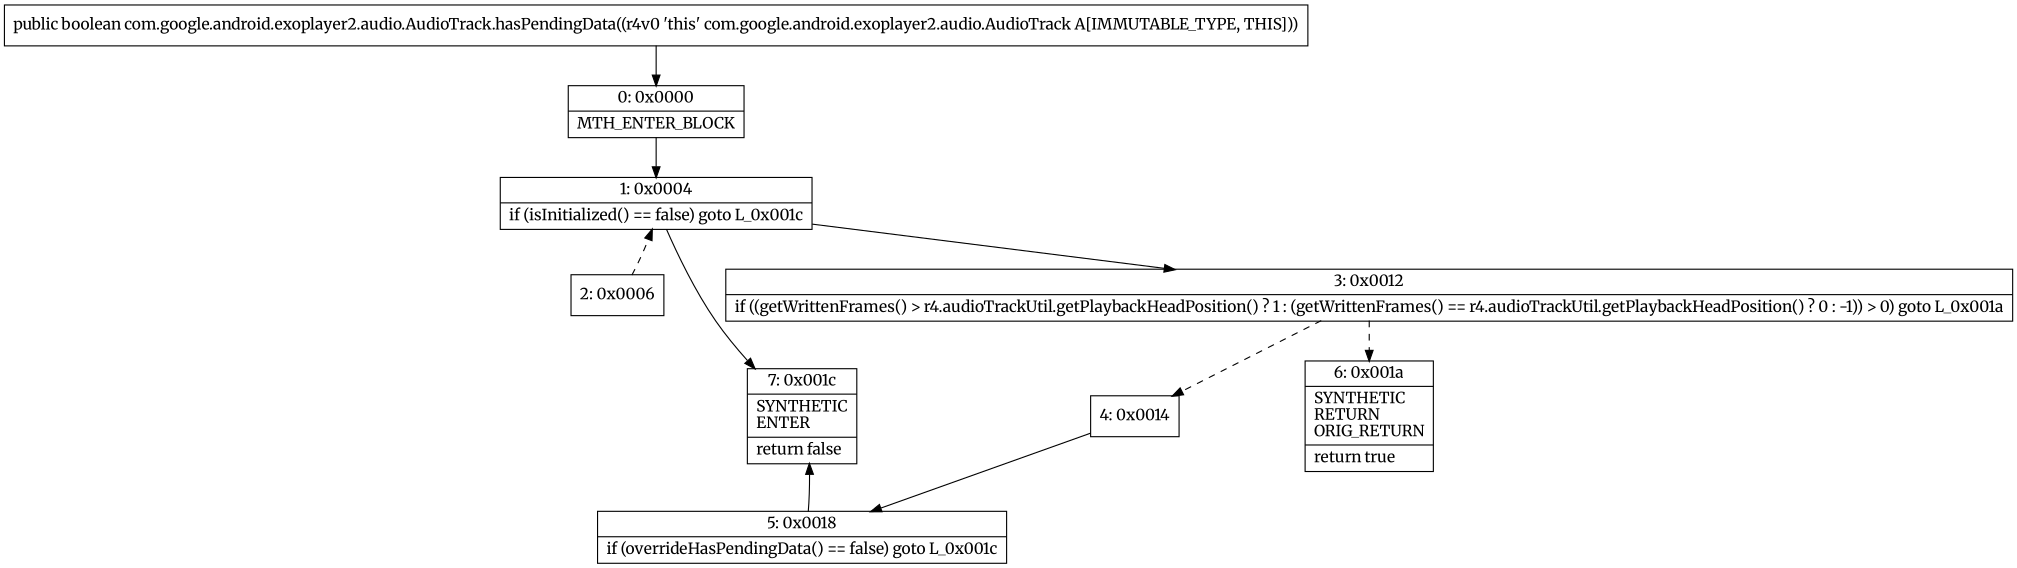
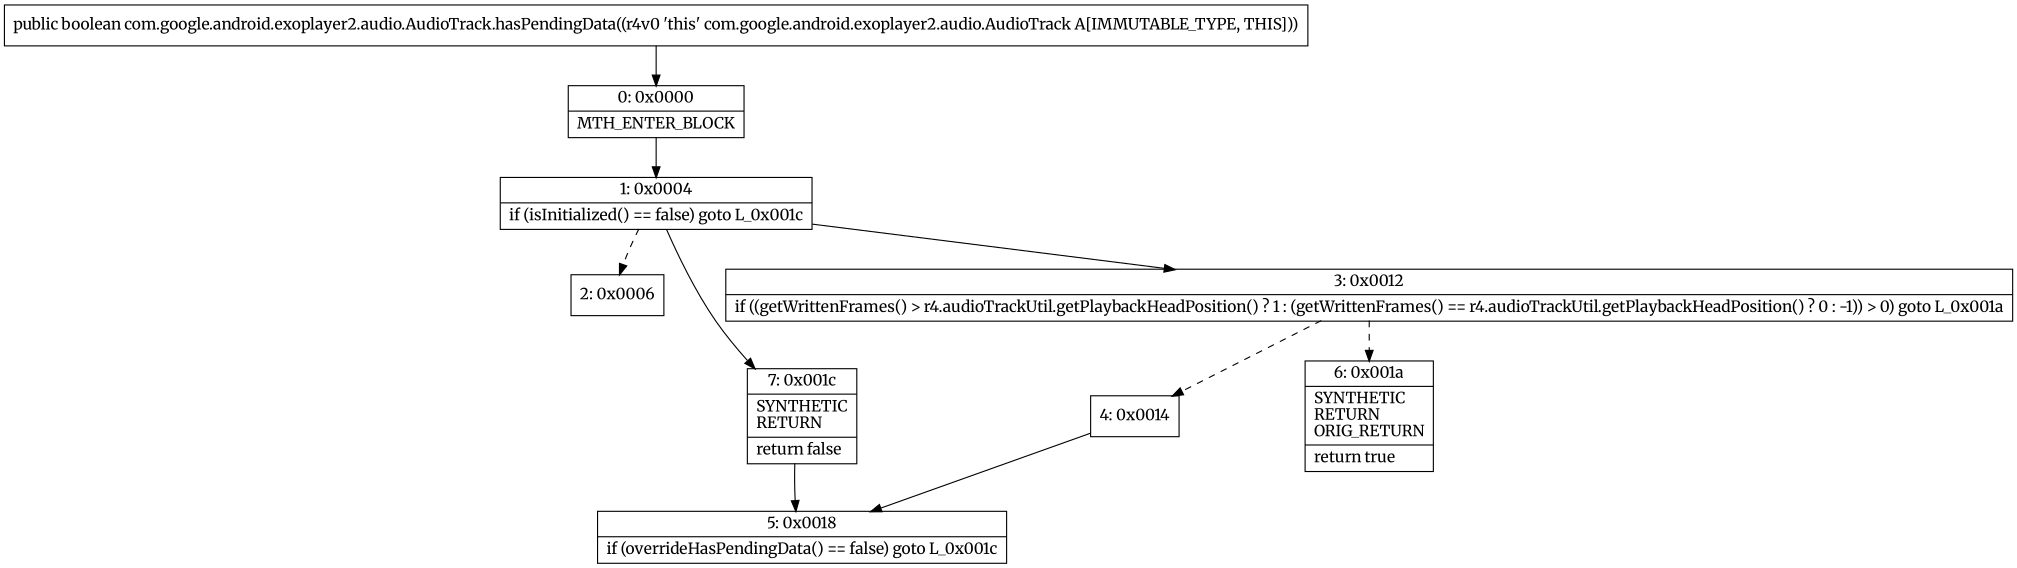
edge "2: 0x0006" -> "1: 0x0004": reversed
node "7: 0x001c": text "ENTER" -> "RETURN"
edge "5: 0x0018" -> "7: 0x001c": reversed
